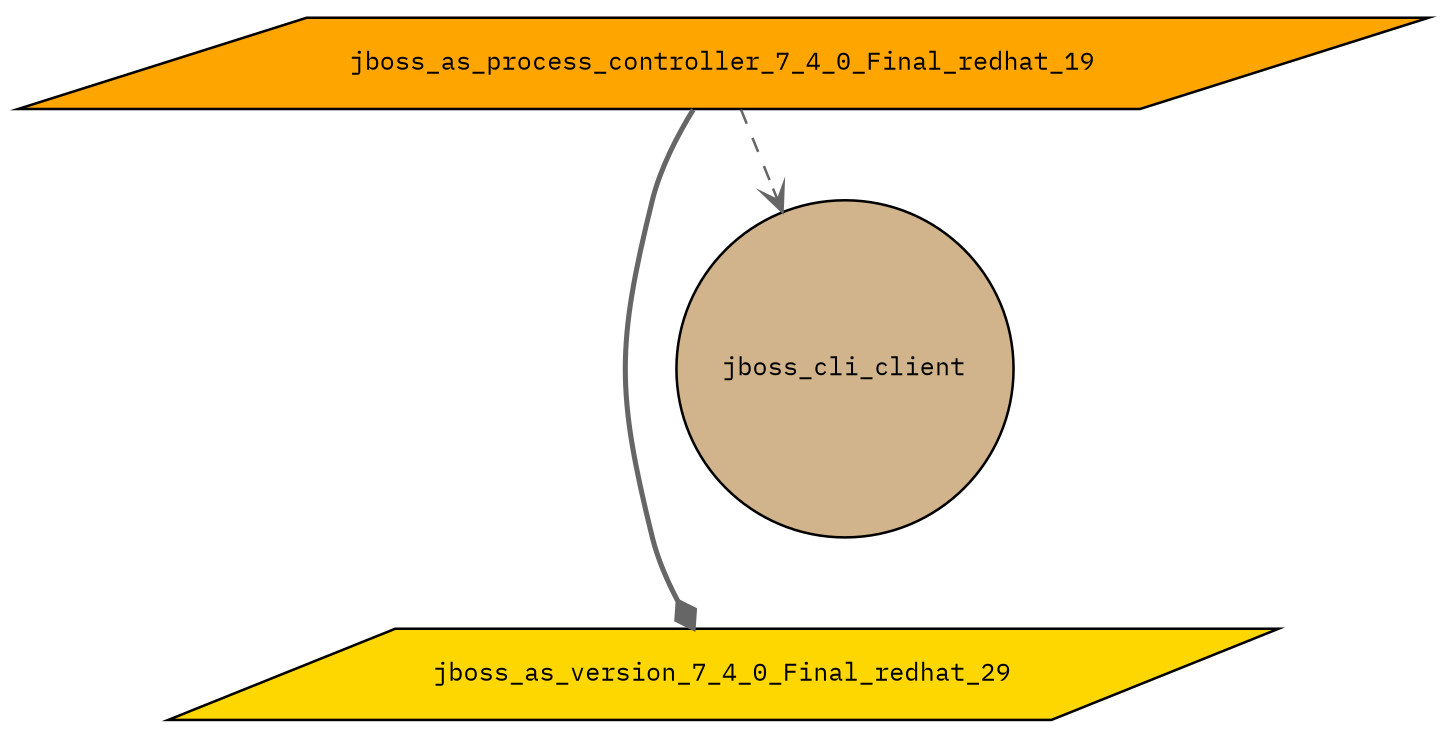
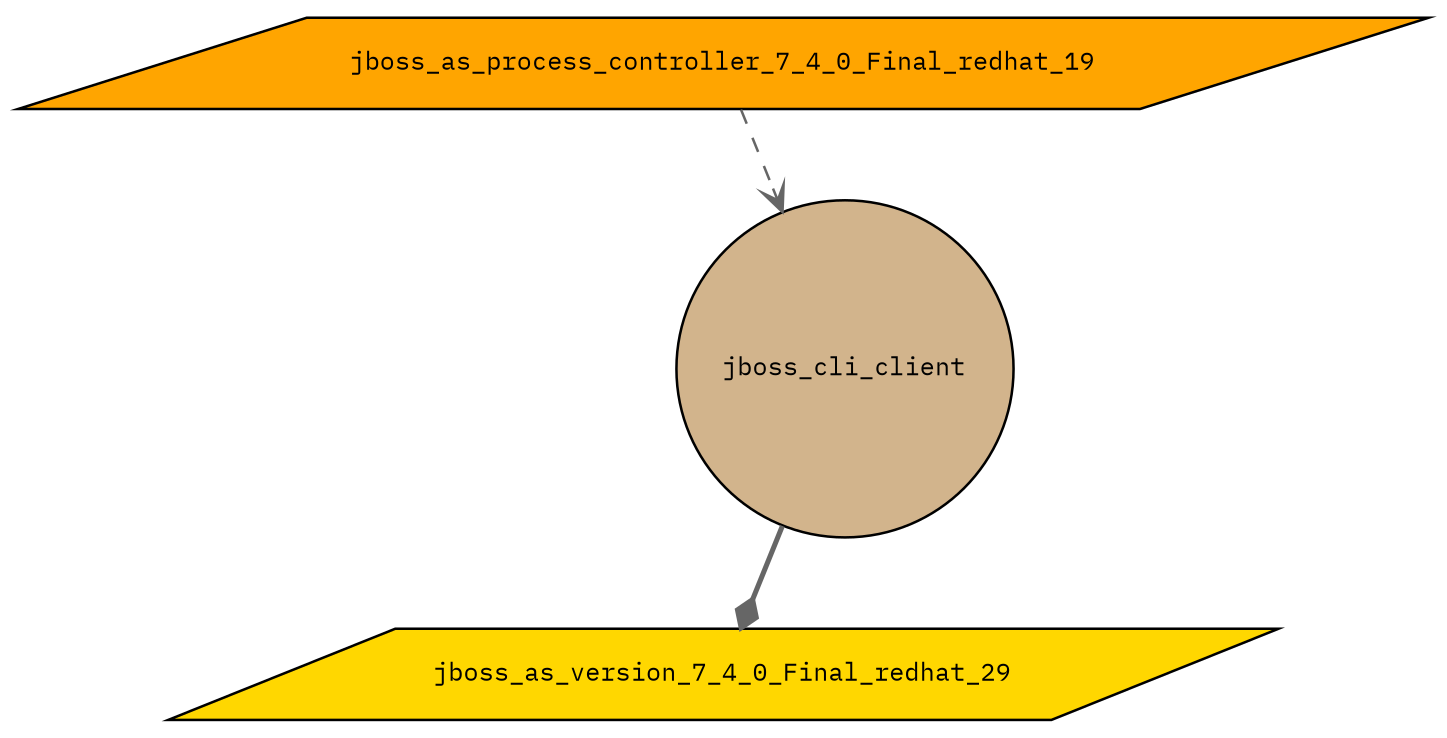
edge "jboss_as_process_controller_7_4_0_Final_redhat_19" -> "jboss_as_version_7_4_0_Final_redhat_29": now "jboss_cli_client" -> "jboss_as_version_7_4_0_Final_redhat_29"
